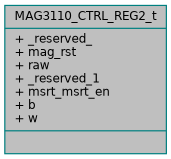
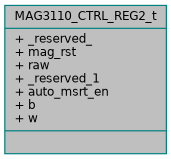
node "MAG3110_CTRL_REG2_t": text "+ msrt_msrt_en" -> "+ auto_msrt_en"
